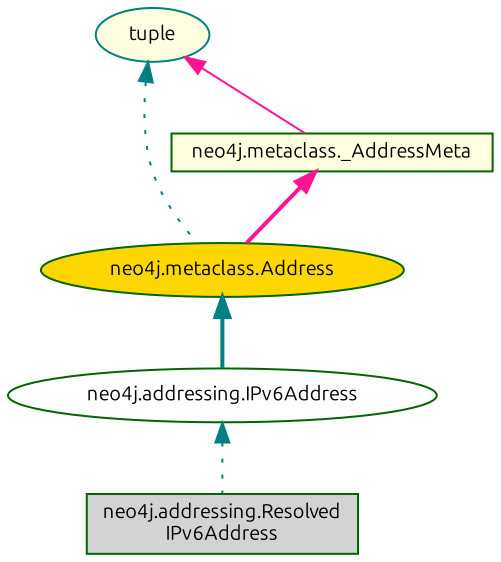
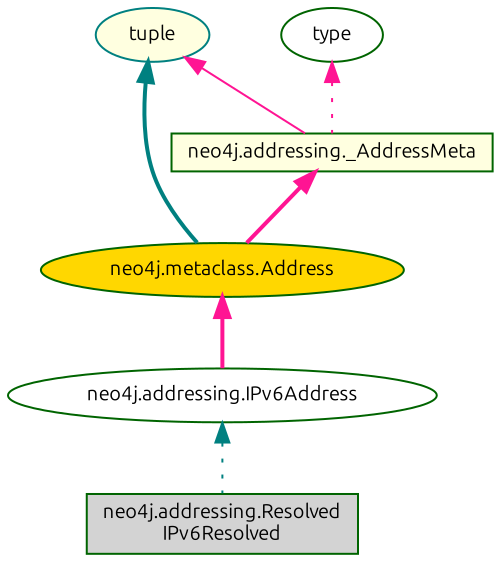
node "type": added
node "neo4j.metaclass._AddressMeta": label "neo4j.metaclass._AddressMeta" -> "neo4j.addressing._AddressMeta"
edge "neo4j.metaclass.Address" -> "tuple": style dotted -> bold
edge "neo4j.addressing.IPv6Address" -> "neo4j.metaclass.Address": color teal -> deeppink
node "neo4j.addressing.Resolved IPv6Address": label "neo4j.addressing.Resolved IPv6Address" -> "neo4j.addressing.Resolved IPv6Resolved"
